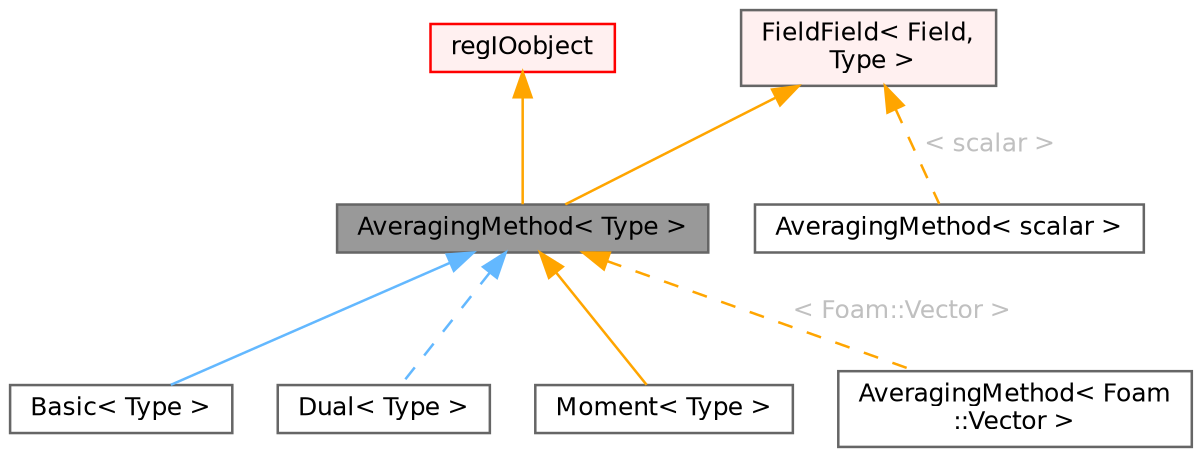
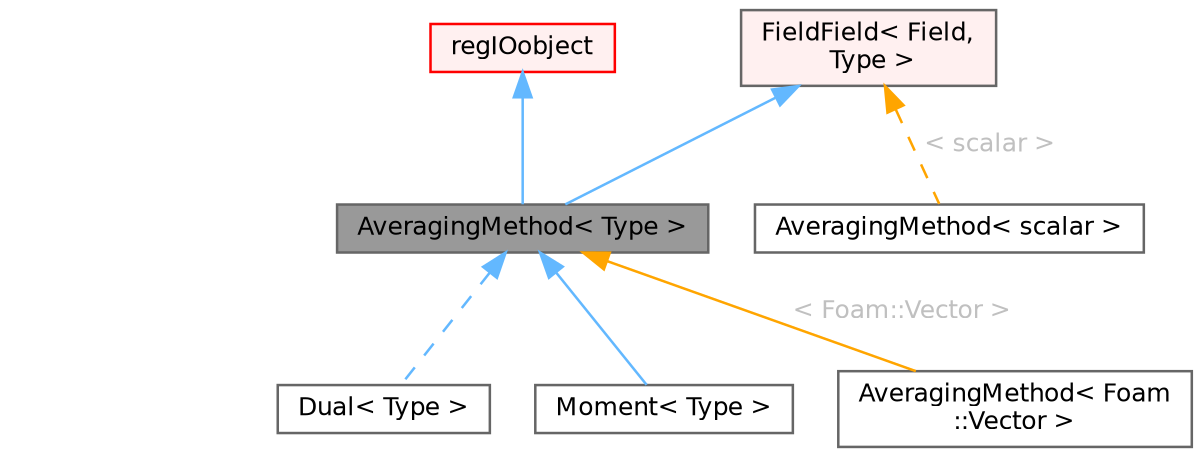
edge "AveragingMethod< Type >" -> "regIOobject": color orange -> steelblue1
edge "AveragingMethod< Type >" -> "FieldField< Field, Type >": color orange -> steelblue1
edge "AveragingMethod< Foam ::Vector >" -> "AveragingMethod< Type >": style dashed -> solid
edge "Moment< Type >" -> "AveragingMethod< Type >": color orange -> steelblue1
node "Basic< Type >": removed
